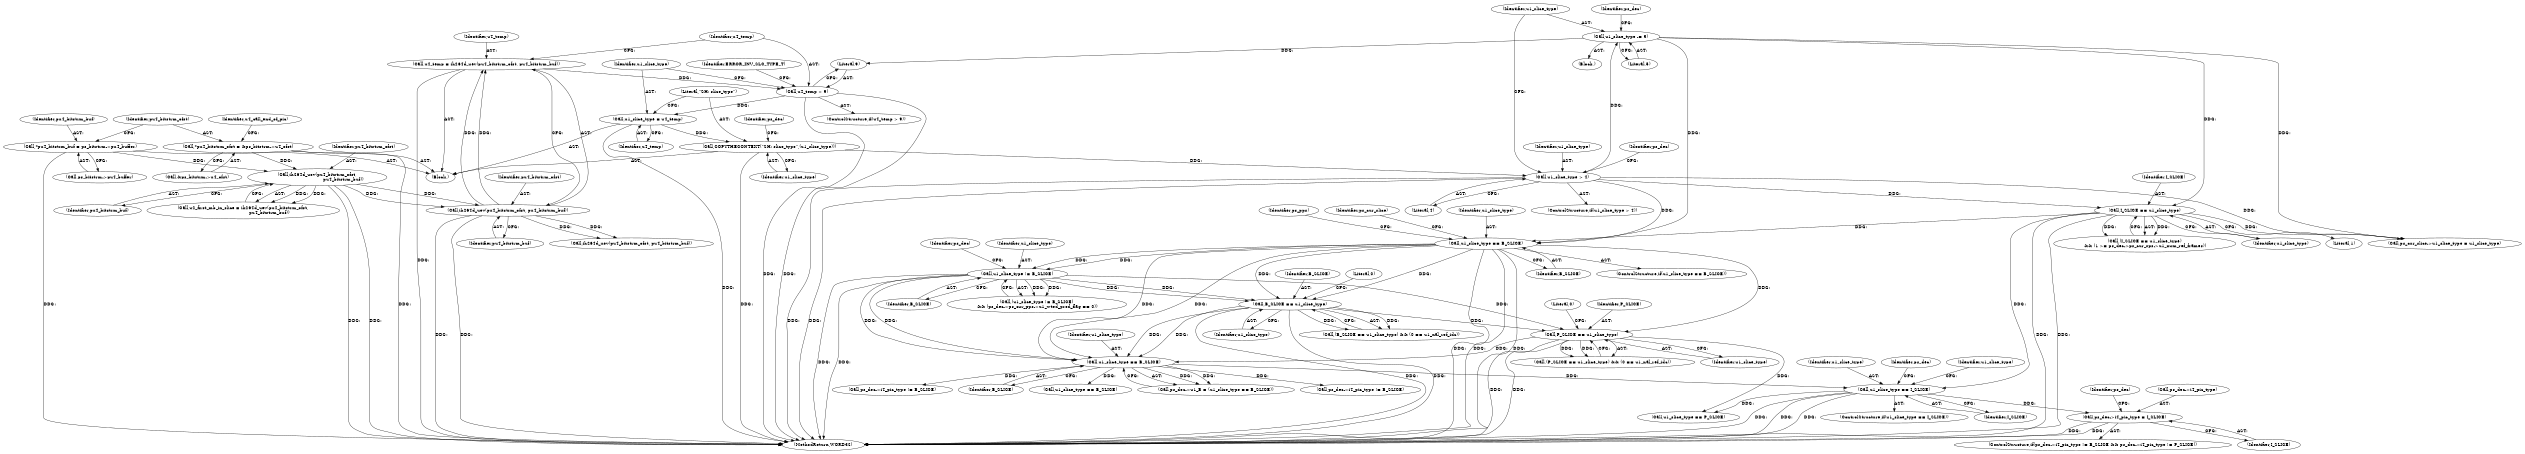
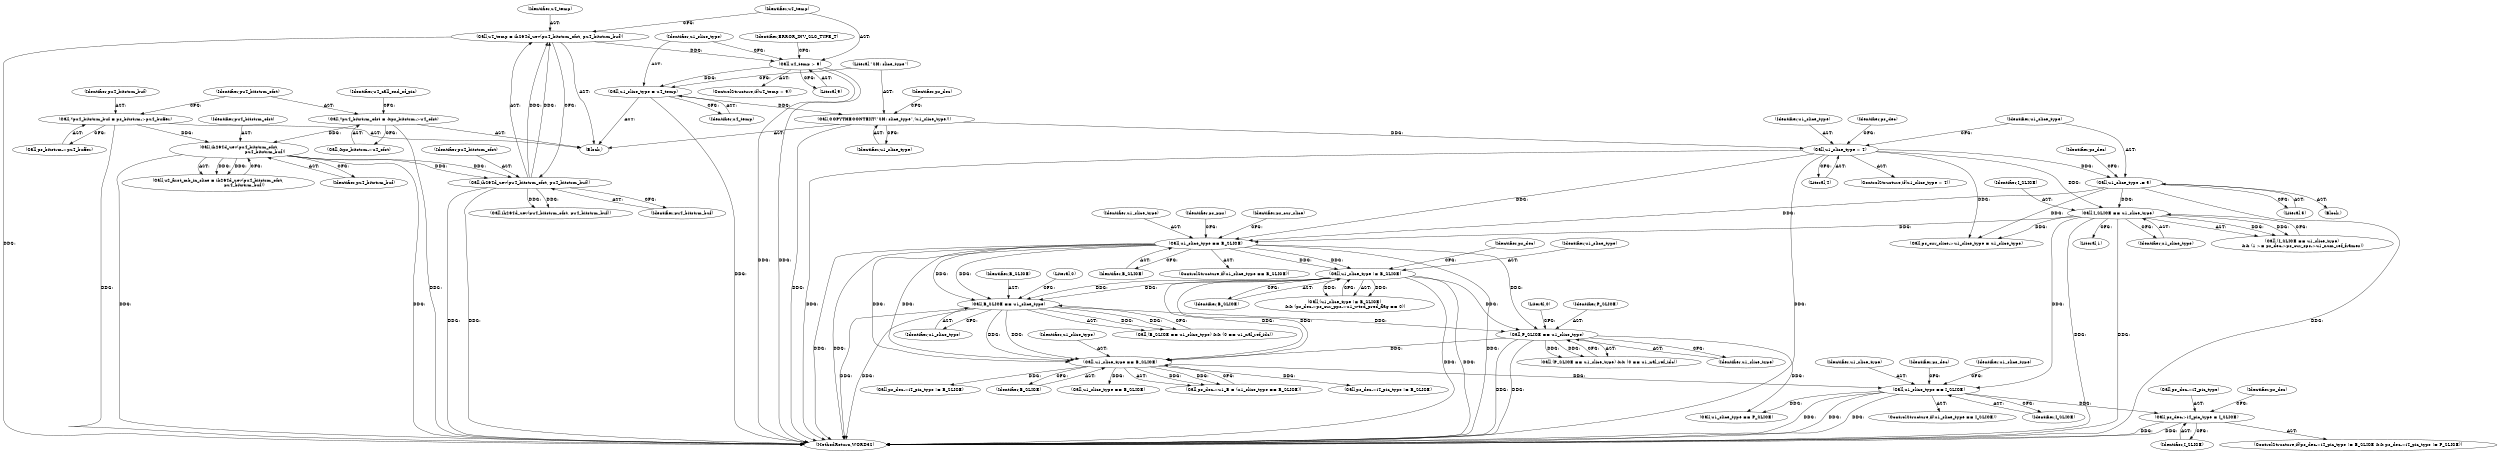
edge "(Call,u1_slice_type -= 5)" -> "(Literal,9)": now "(Call,u1_slice_type -= 5)" -> "(MethodReturn,WORD32)"
